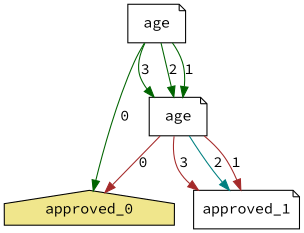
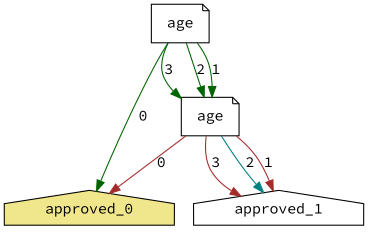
node "approved_1": shape note -> house
